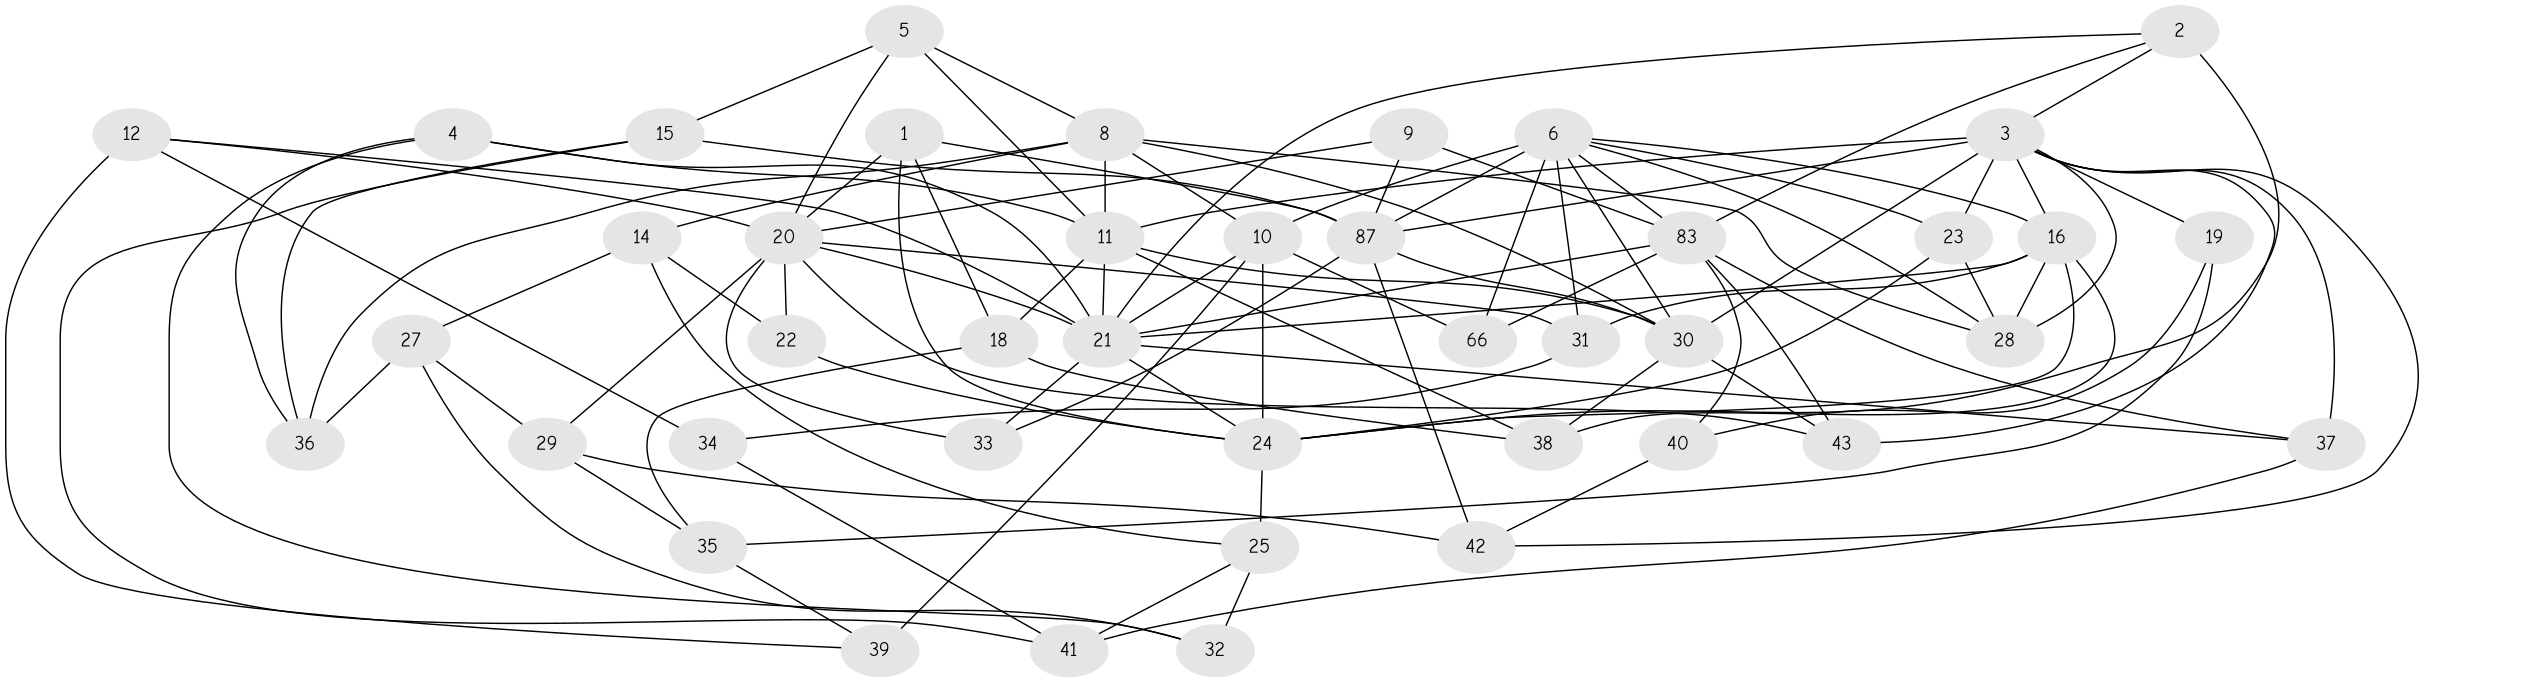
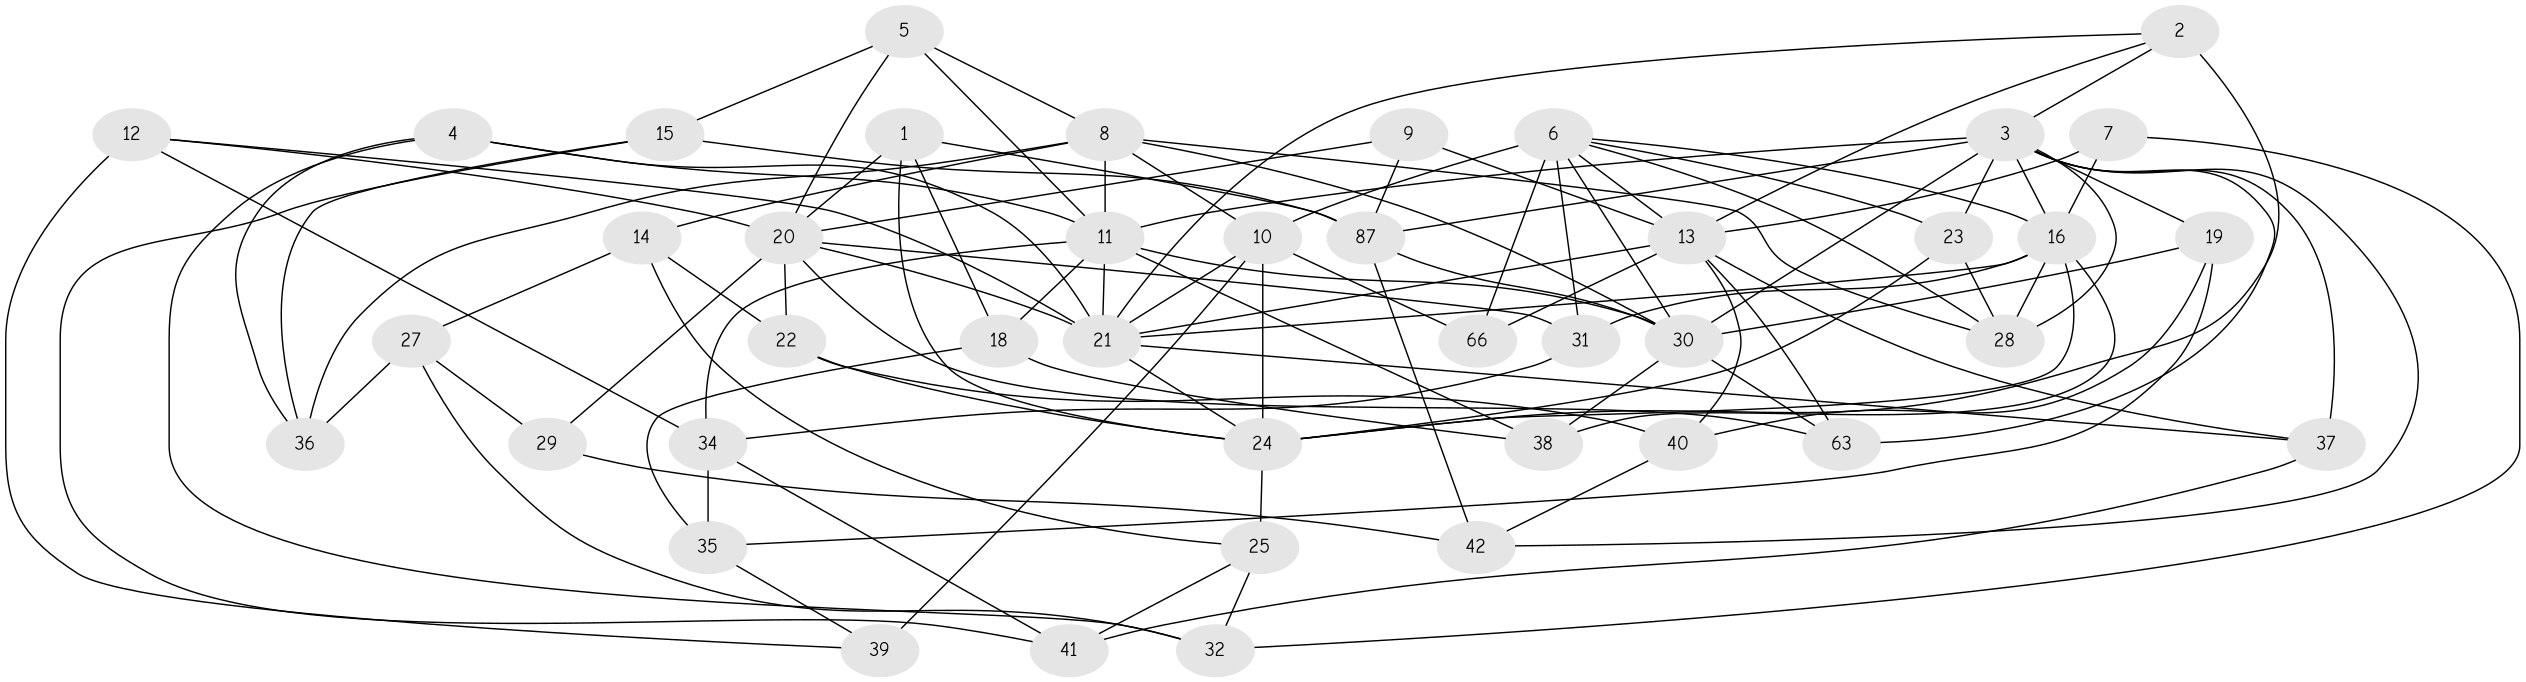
node "7": added
edge "6" -- "87": removed
node "83": label "83" -> "13"
edge "11" -- "34": added
edge "19" -- "30": added
edge "22" -- "40": added
node "33": removed
node "43": label "43" -> "63"
edge "29" -- "35": now "34" -- "35"
